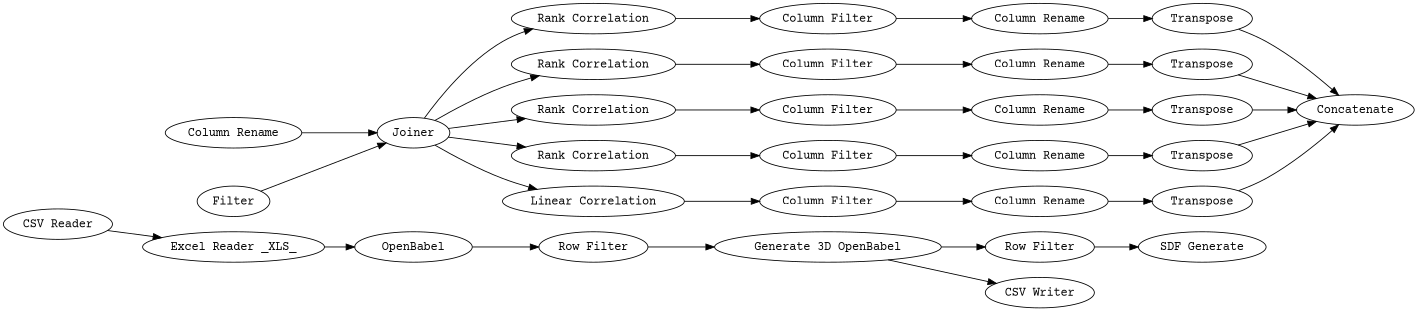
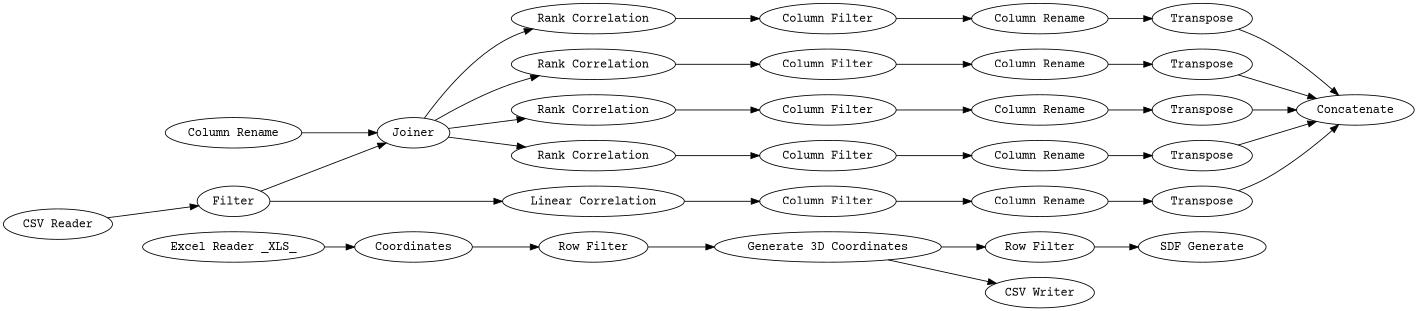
edge "Joiner" -> "Linear Correlation": now "Filter" -> "Linear Correlation"
edge "CSV Reader" -> "Excel Reader _XLS_": now "CSV Reader" -> "Filter"
node "OpenBabel": label "OpenBabel" -> "Coordinates"
node "Generate 3D OpenBabel": label "Generate 3D OpenBabel" -> "Generate 3D Coordinates"
